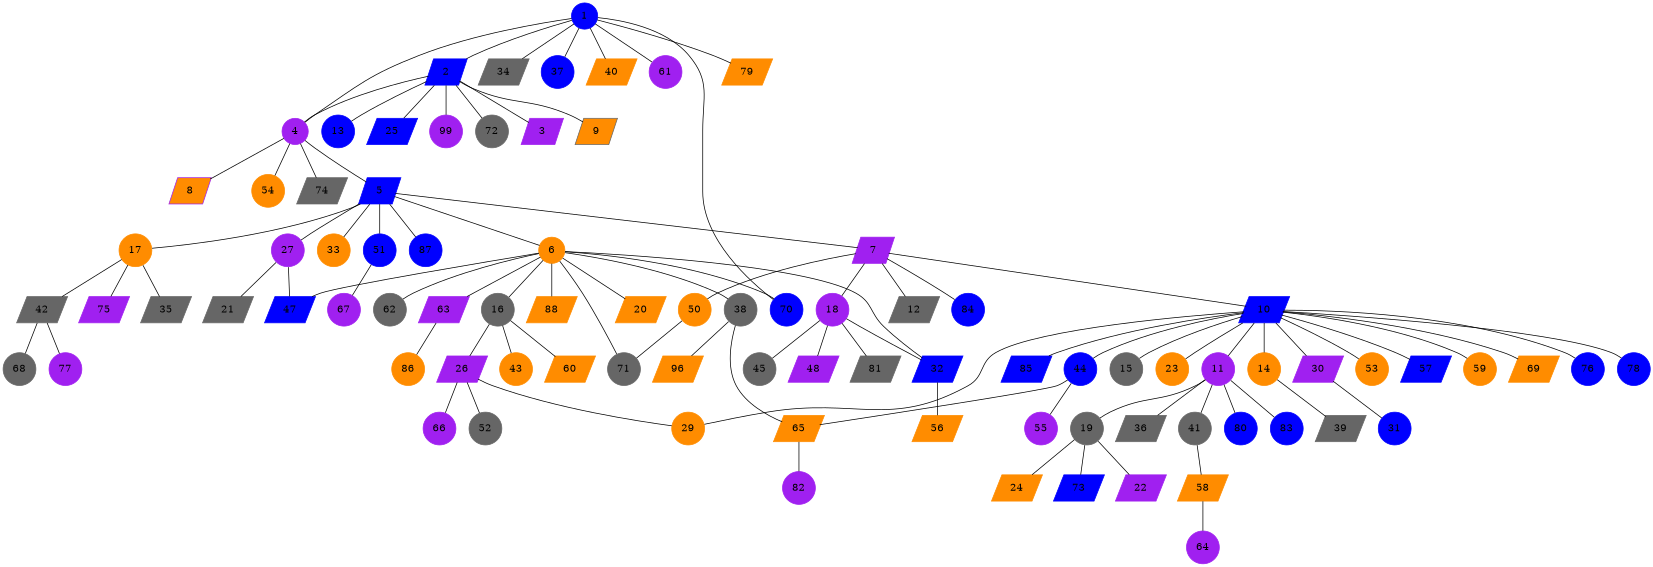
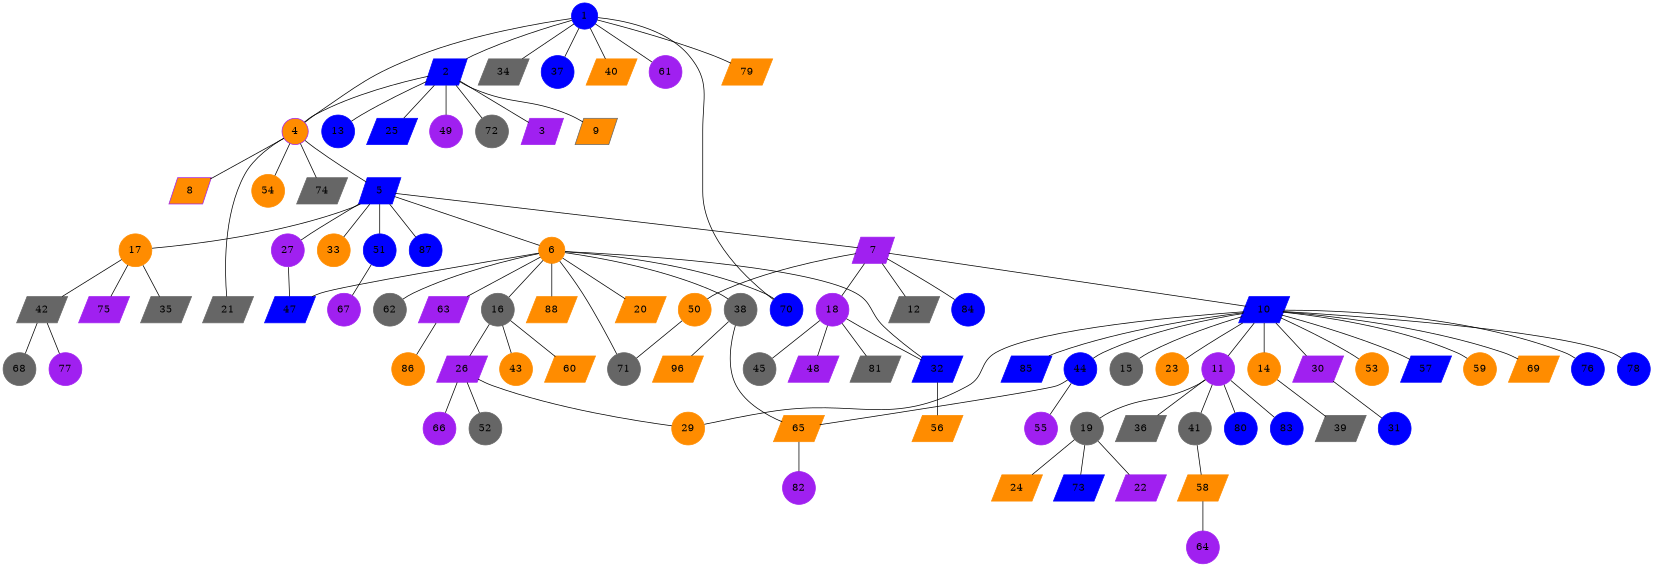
node "4": fillcolor purple -> darkorange
node "99": label "99" -> "49"
edge "27" -- "21": now "4" -- "21"
